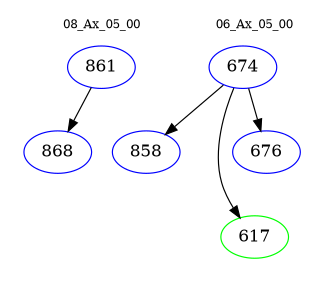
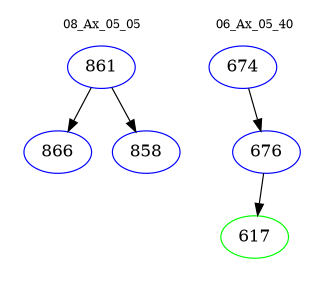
cluster "08_Ax_05_00": label "08_Ax_05_00" -> "08_Ax_05_05"
cluster "06_Ax_05_00": label "06_Ax_05_00" -> "06_Ax_05_40"
edge "674" -> "858": now "861" -> "858"
edge "674" -> "617": now "676" -> "617"
node "868": label "868" -> "866"
